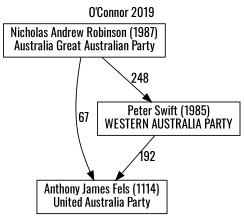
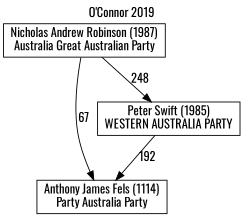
node "Anthony James Fels (1114) United Australia Party": label "Anthony James Fels (1114) United Australia Party" -> "Anthony James Fels (1114) Party Australia Party"
